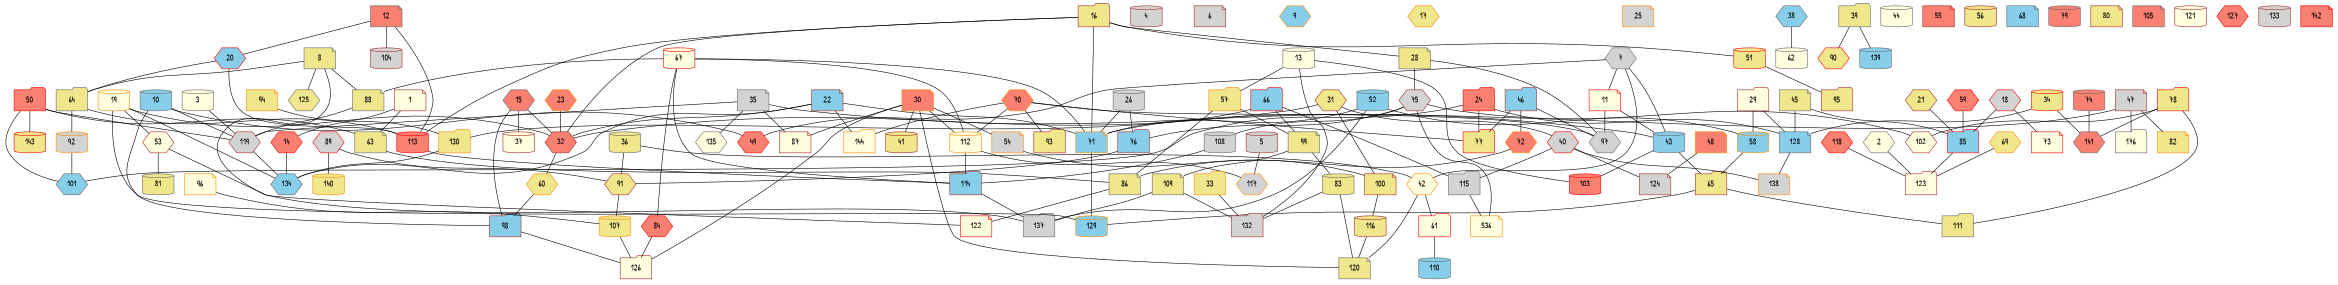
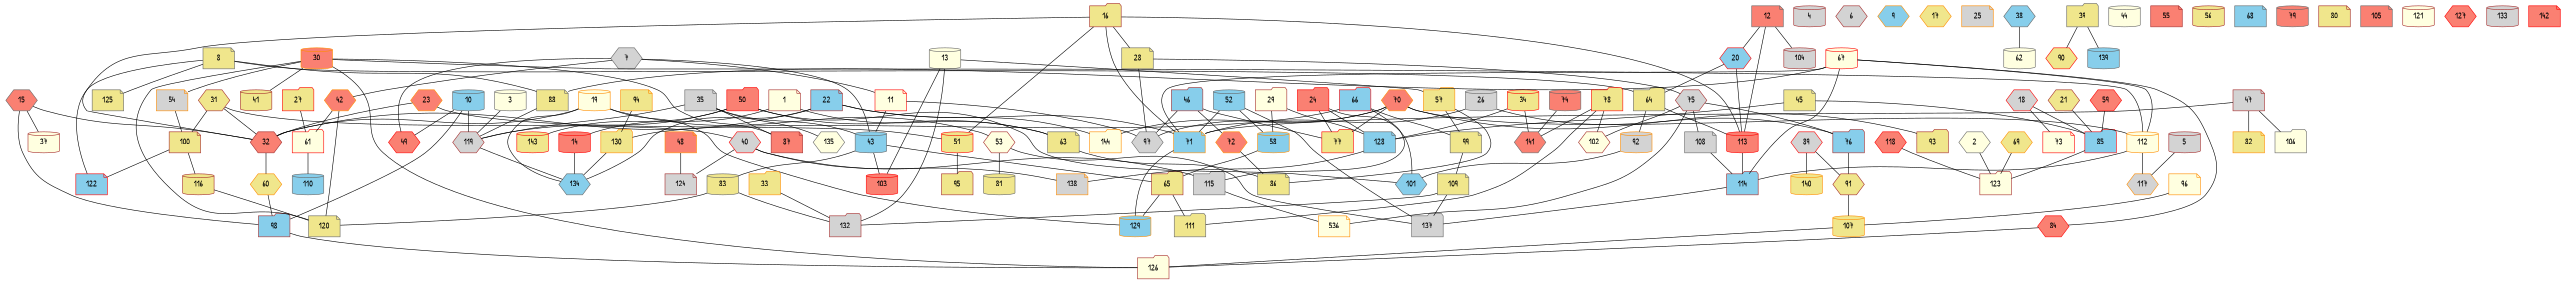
node "6": shape note -> hexagon
node "27": added
node "125": shape hexagon -> note
node "30": shape note -> cylinder
edge "23" -- "51": added
node "14": shape hexagon -> cylinder
node "36": removed
node "87": fillcolor lightyellow -> salmon
node "108": shape cylinder -> note
node "176": label "176" -> "106"
edge "99" -- "83": now "43" -- "83"
node "42": fillcolor lightyellow -> salmon
edge "86" -- "122": now "100" -- "122"
node "122": fillcolor lightyellow -> skyblue
